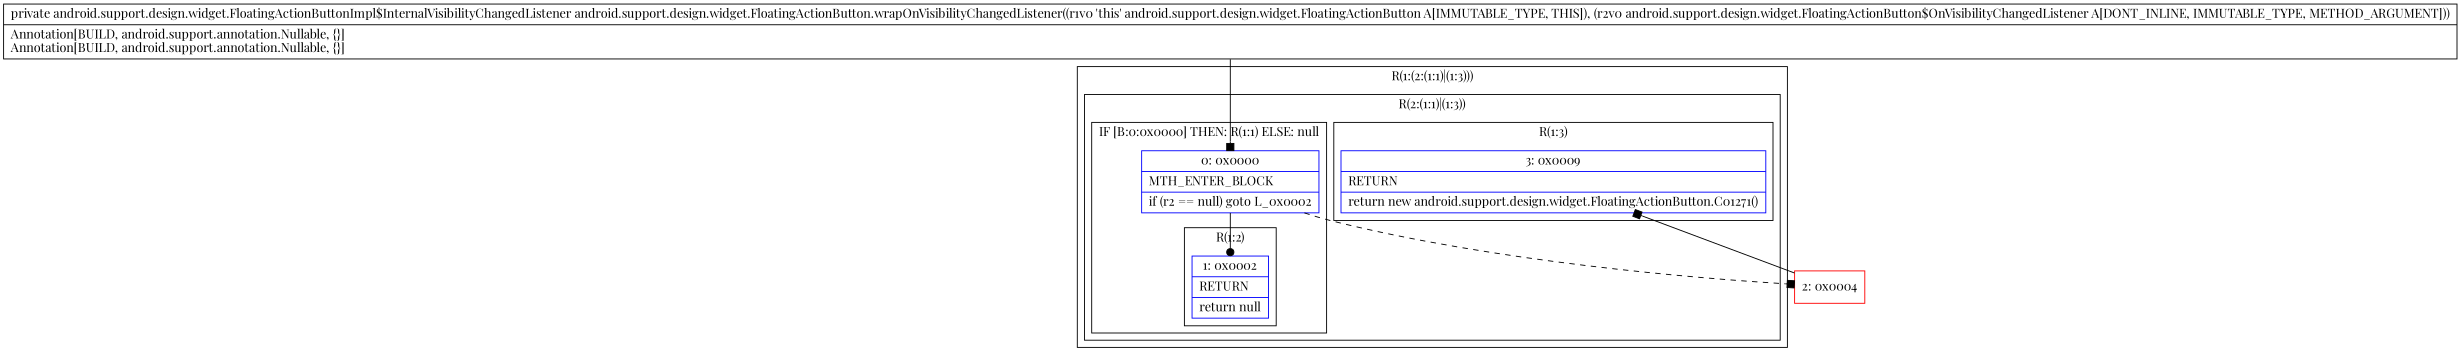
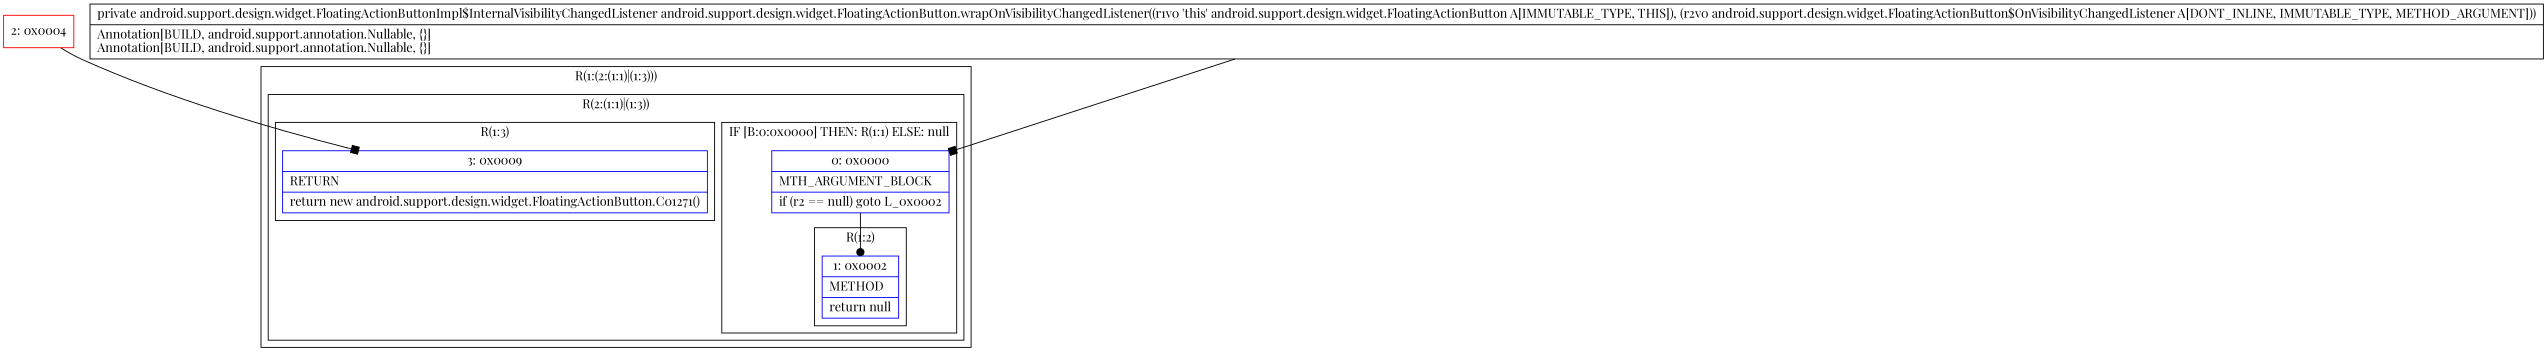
node "0: 0x0000": text "MTH_ENTER_BLOCK" -> "MTH_ARGUMENT_BLOCK"
edge "0: 0x0000" -> "2: 0x0004": removed
node "1: 0x0002": text "RETURN" -> "METHOD"
